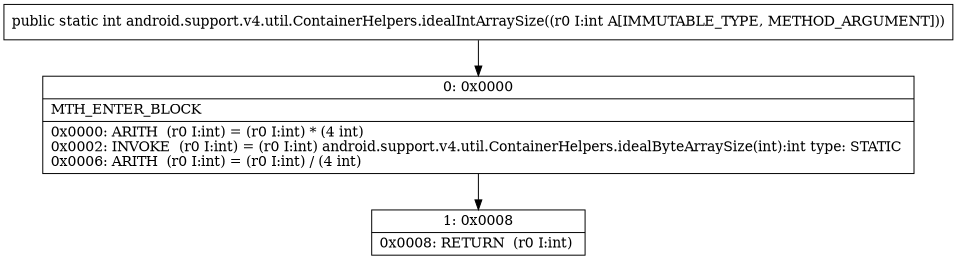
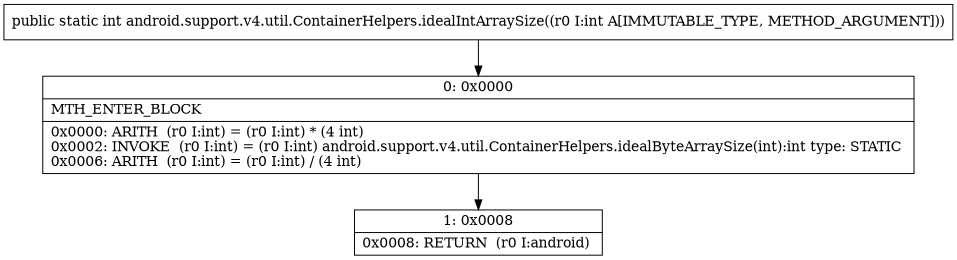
node "1: 0x0008": text "0x0008: RETURN  (r0 I:int)" -> "0x0008: RETURN  (r0 I:android)"
